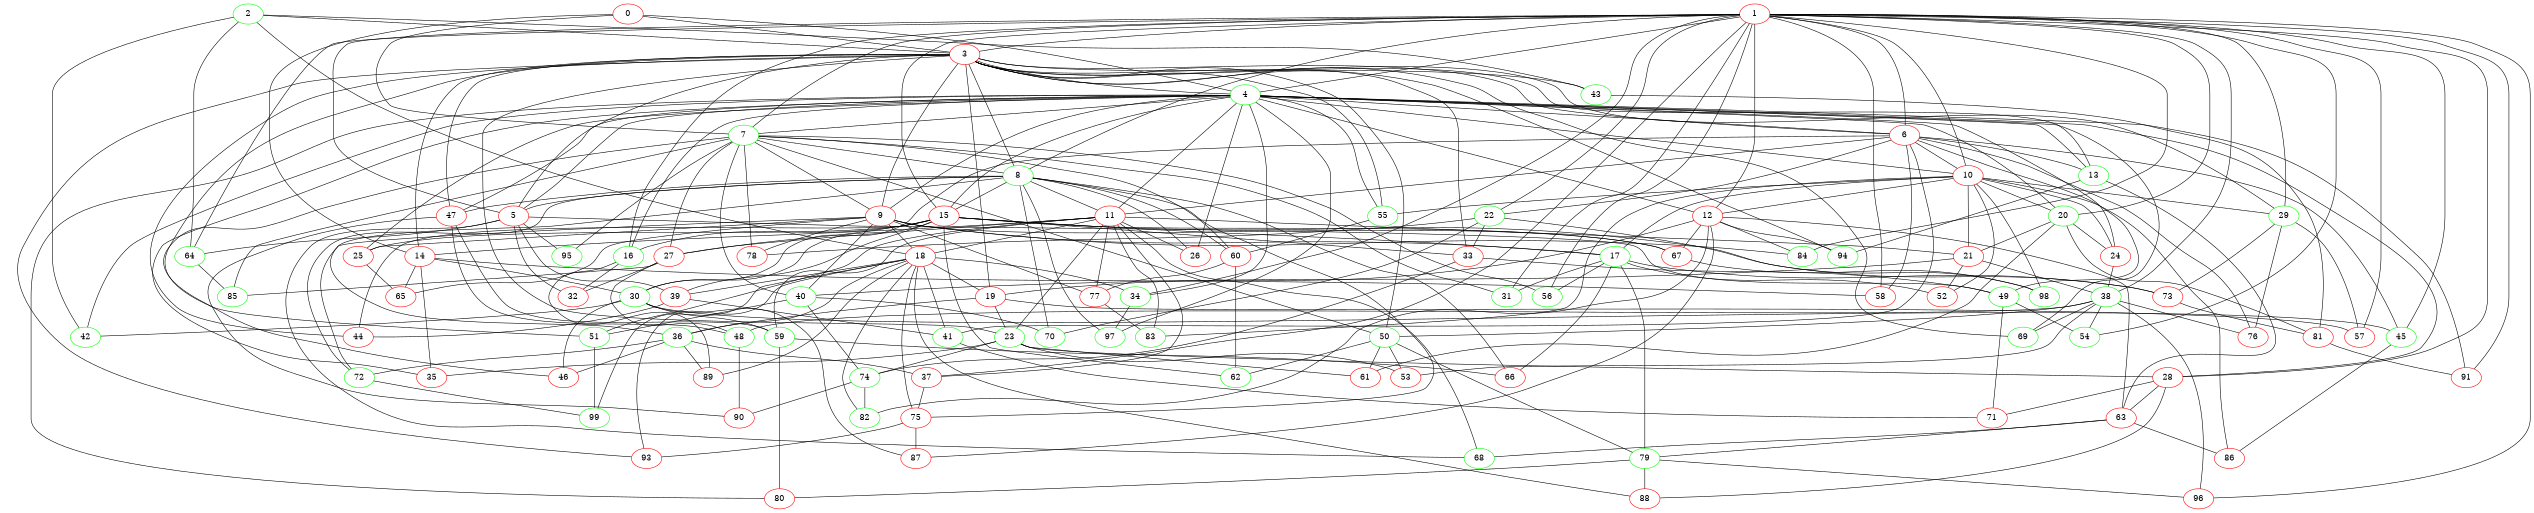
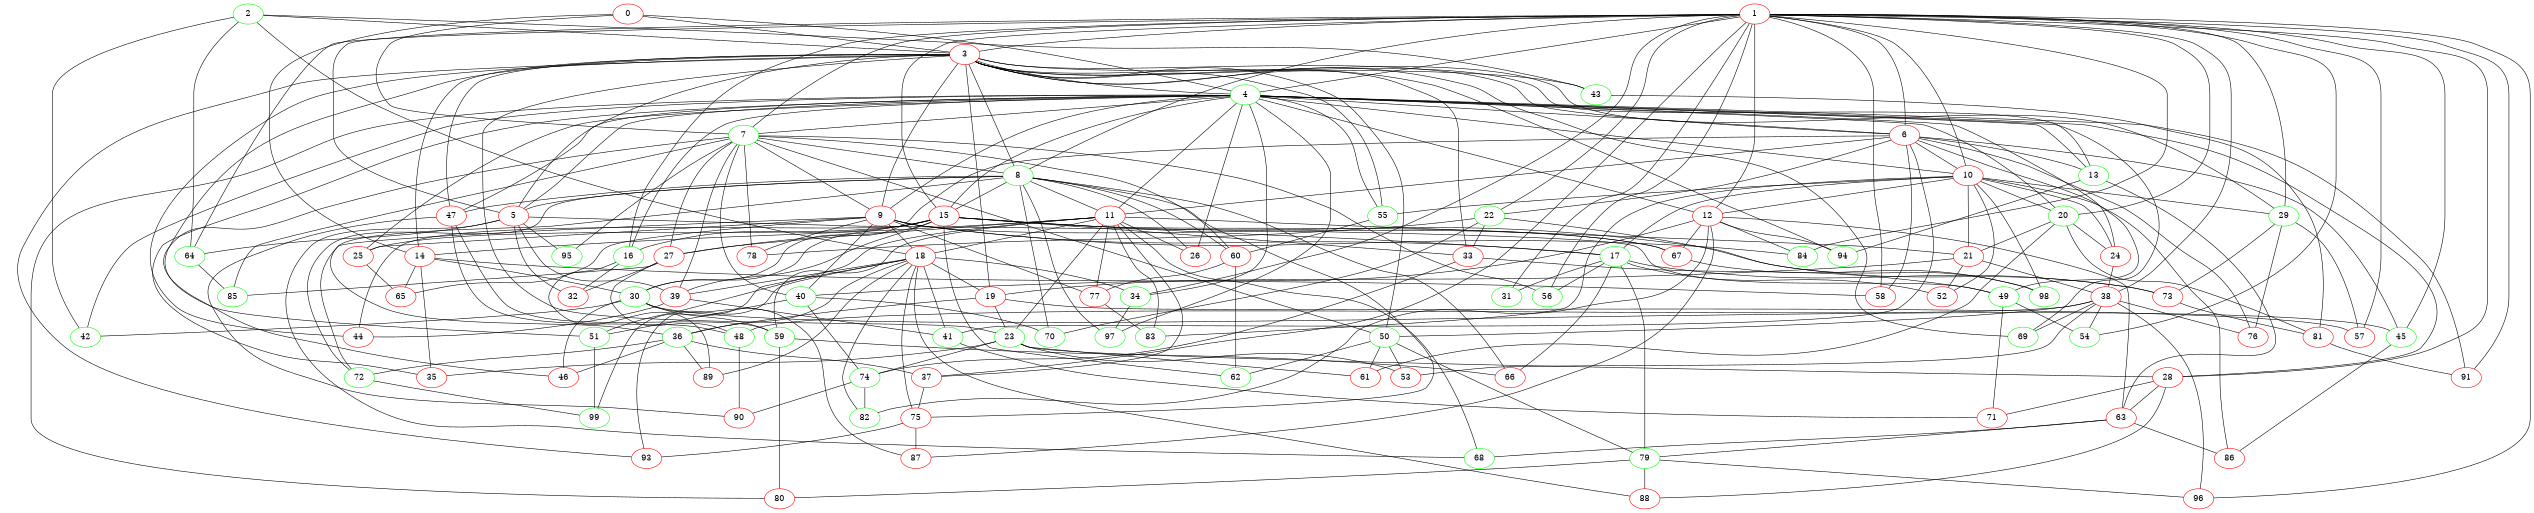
edge "7" -- "31": now "7" -- "39"
node "38": color green -> red
